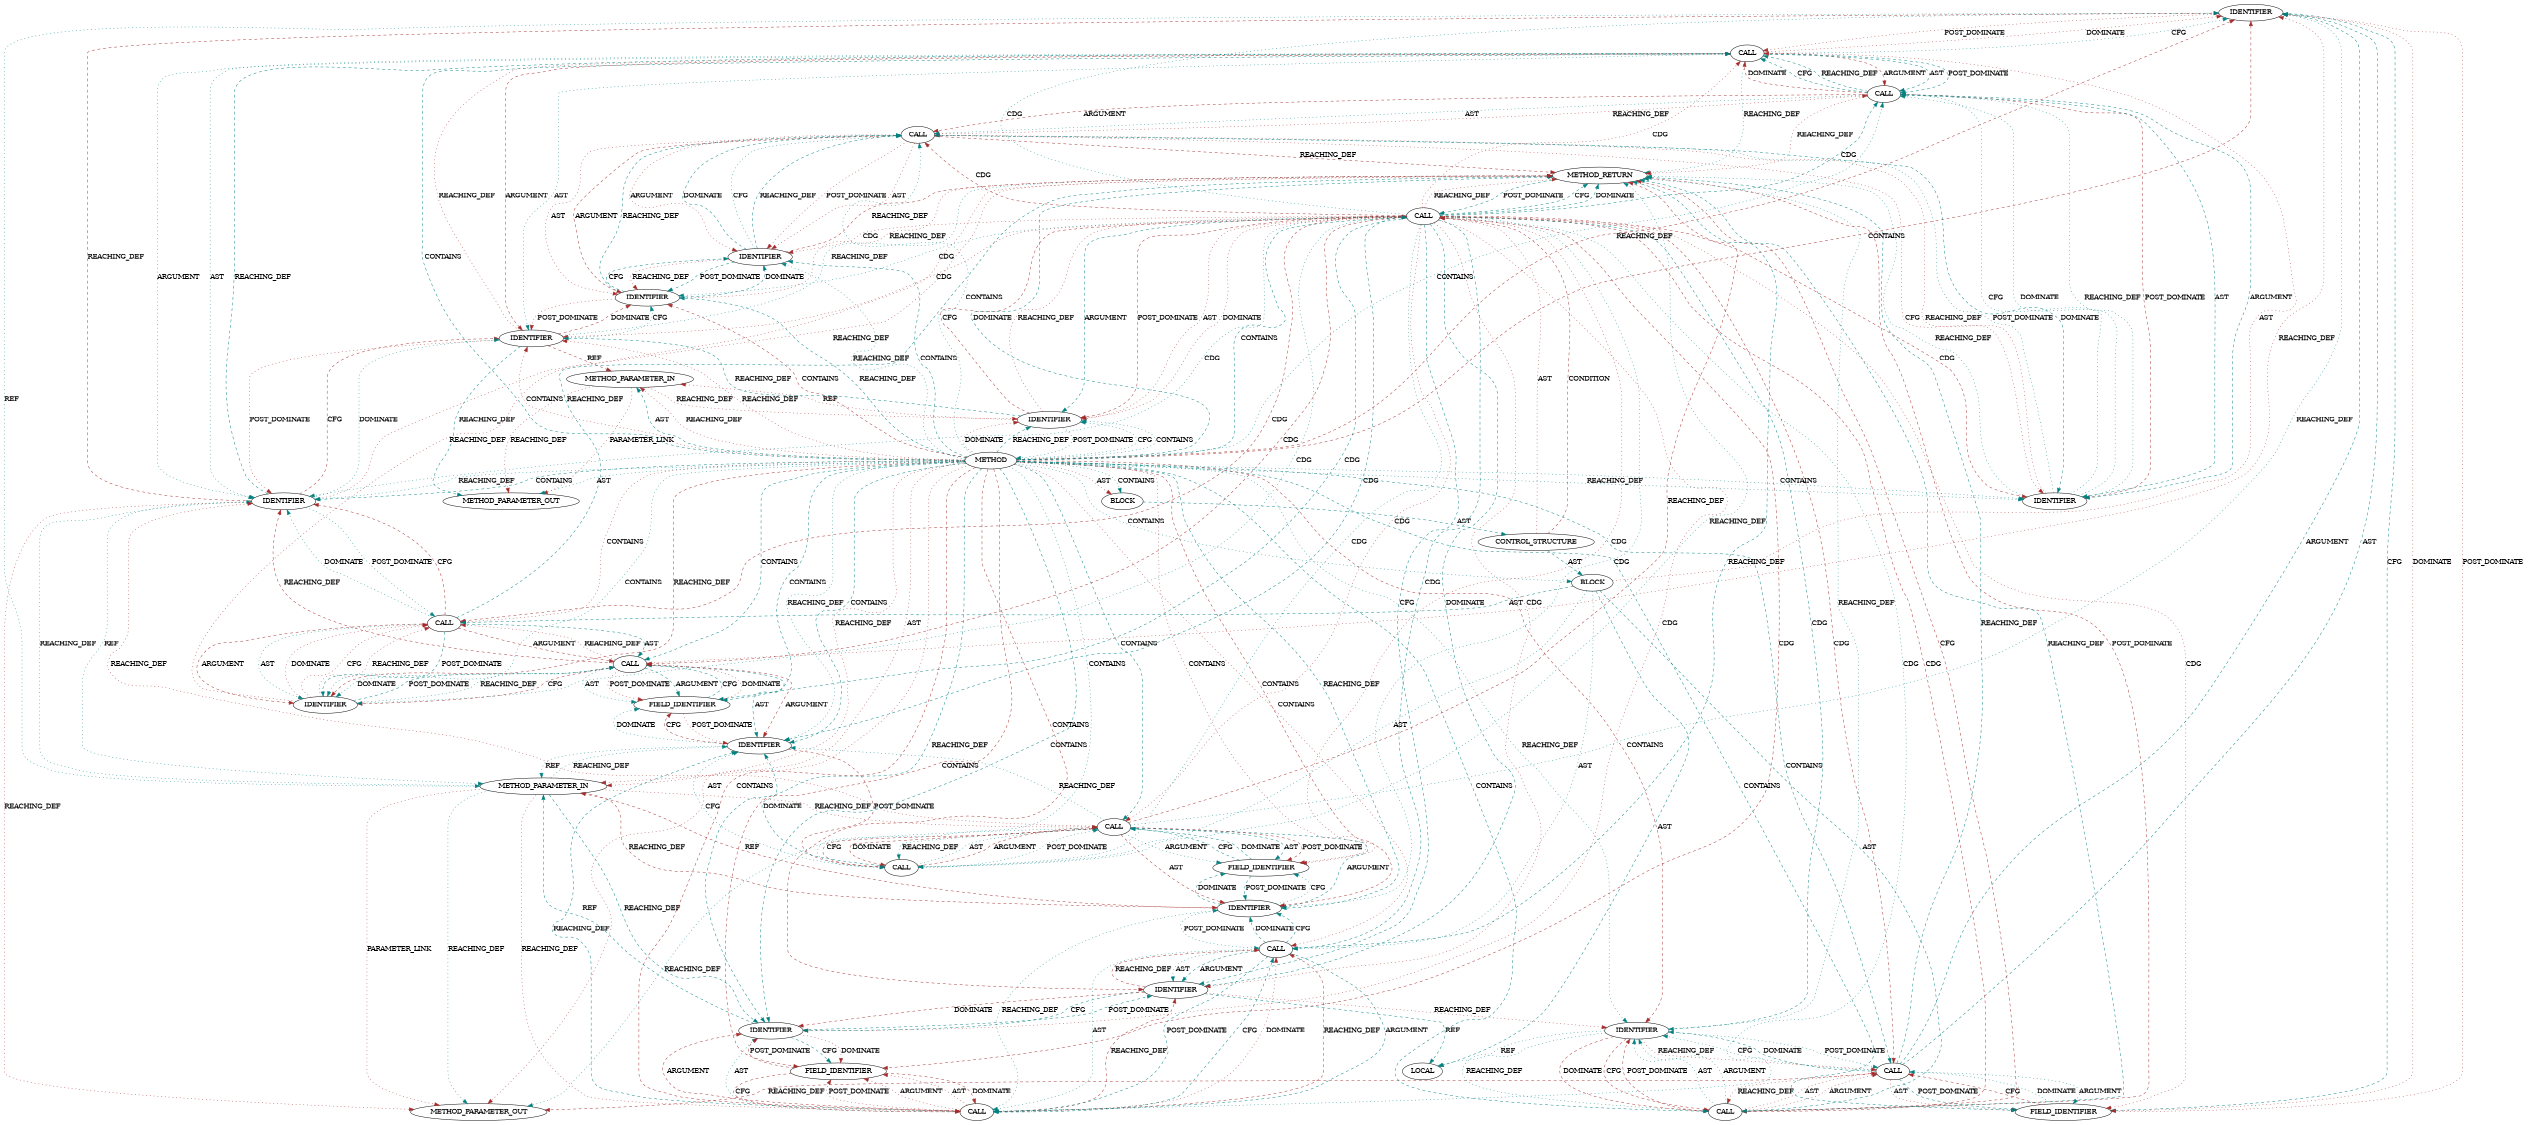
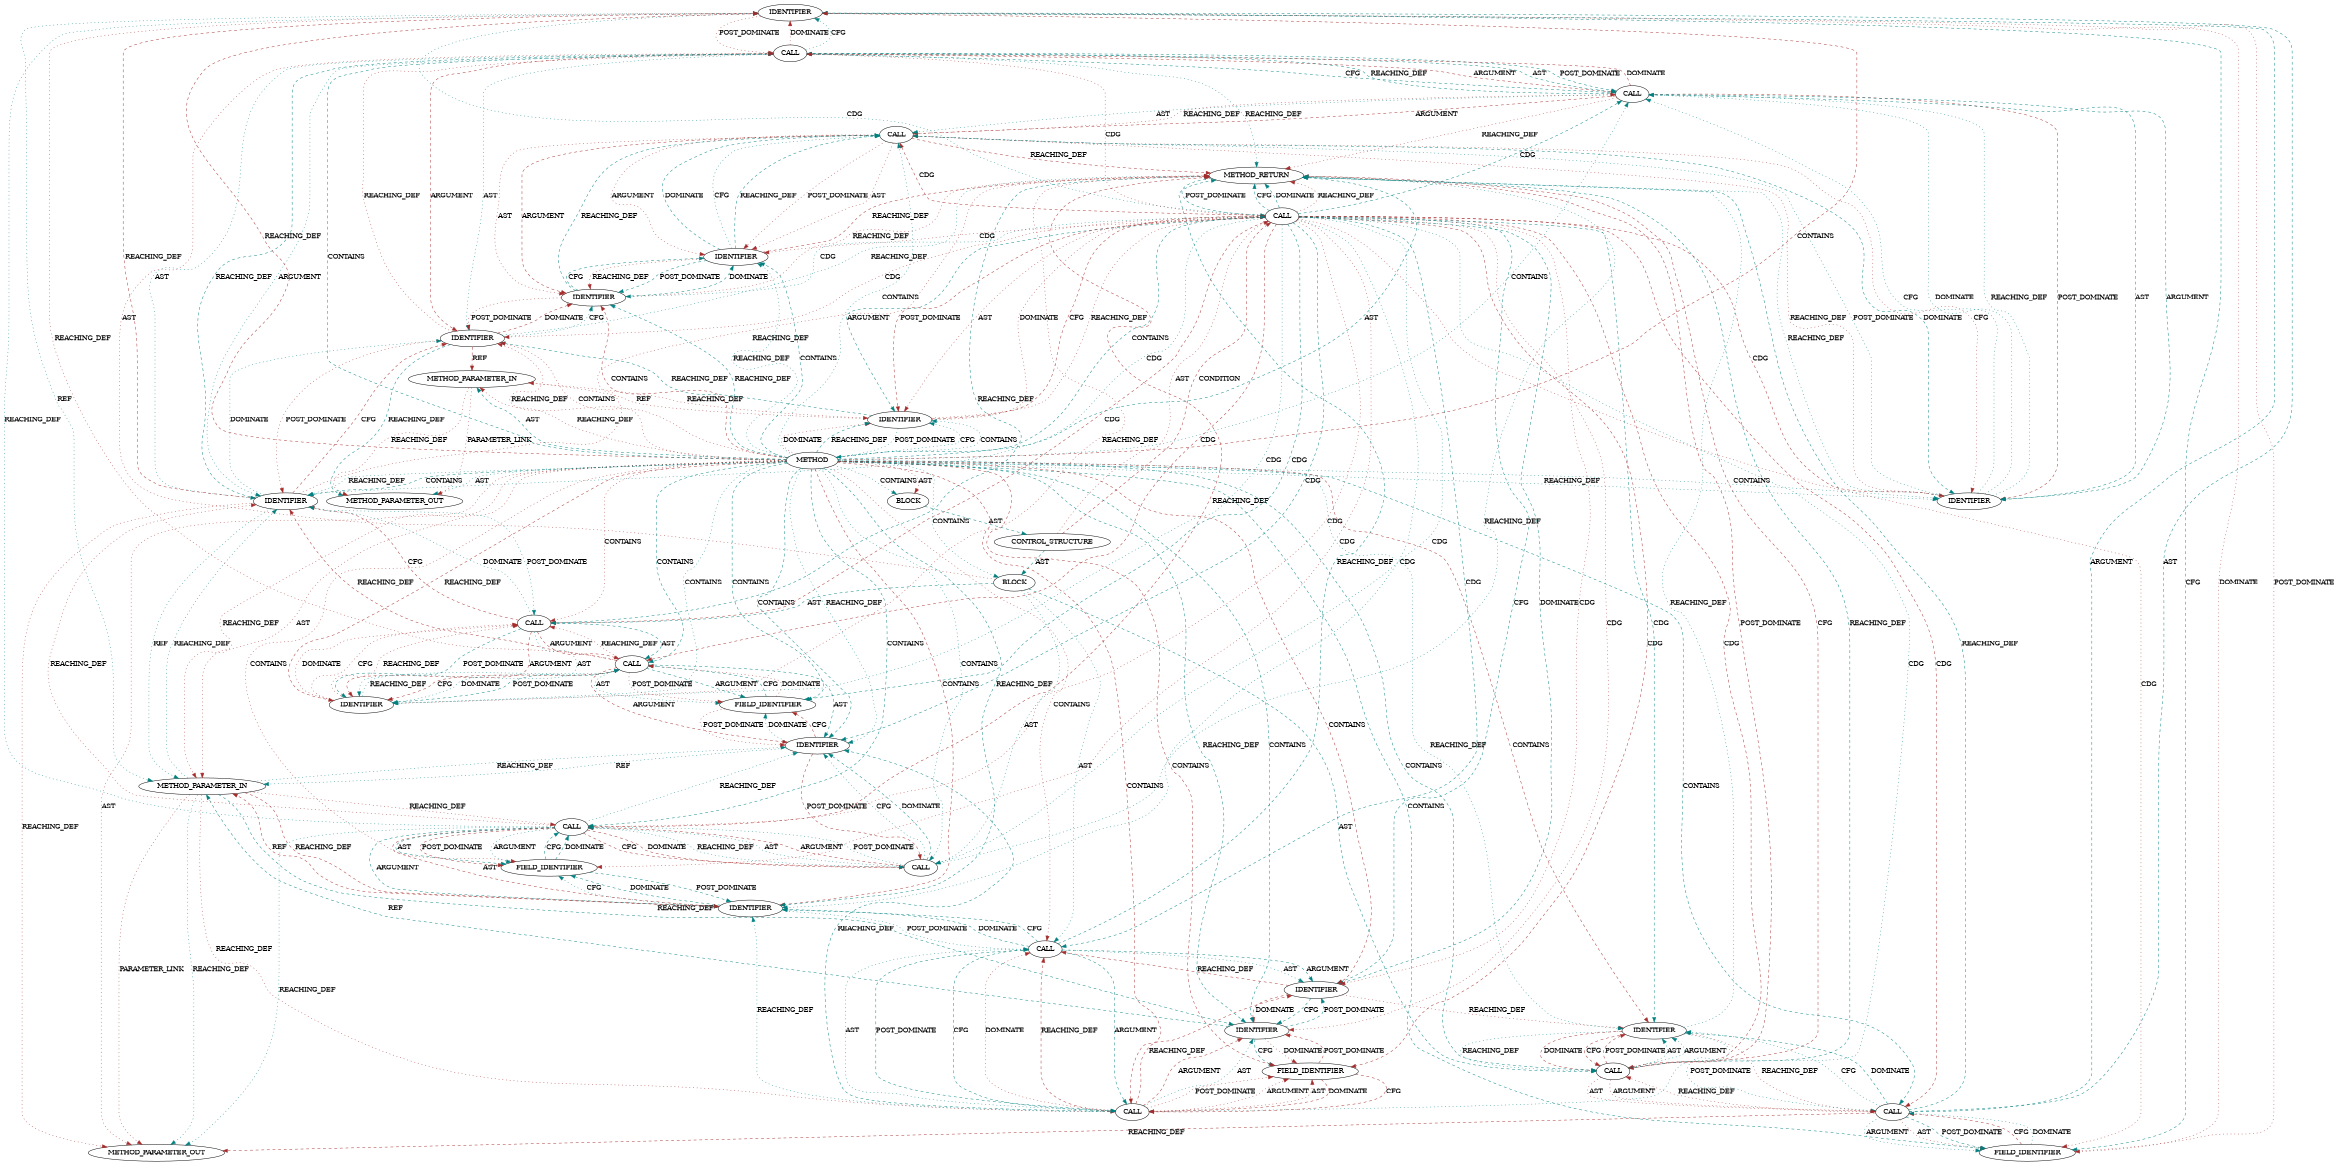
edge "METHOD" -> "METHOD_RETURN": label "DOMINATE" -> "AST"
node "LOCAL": removed
